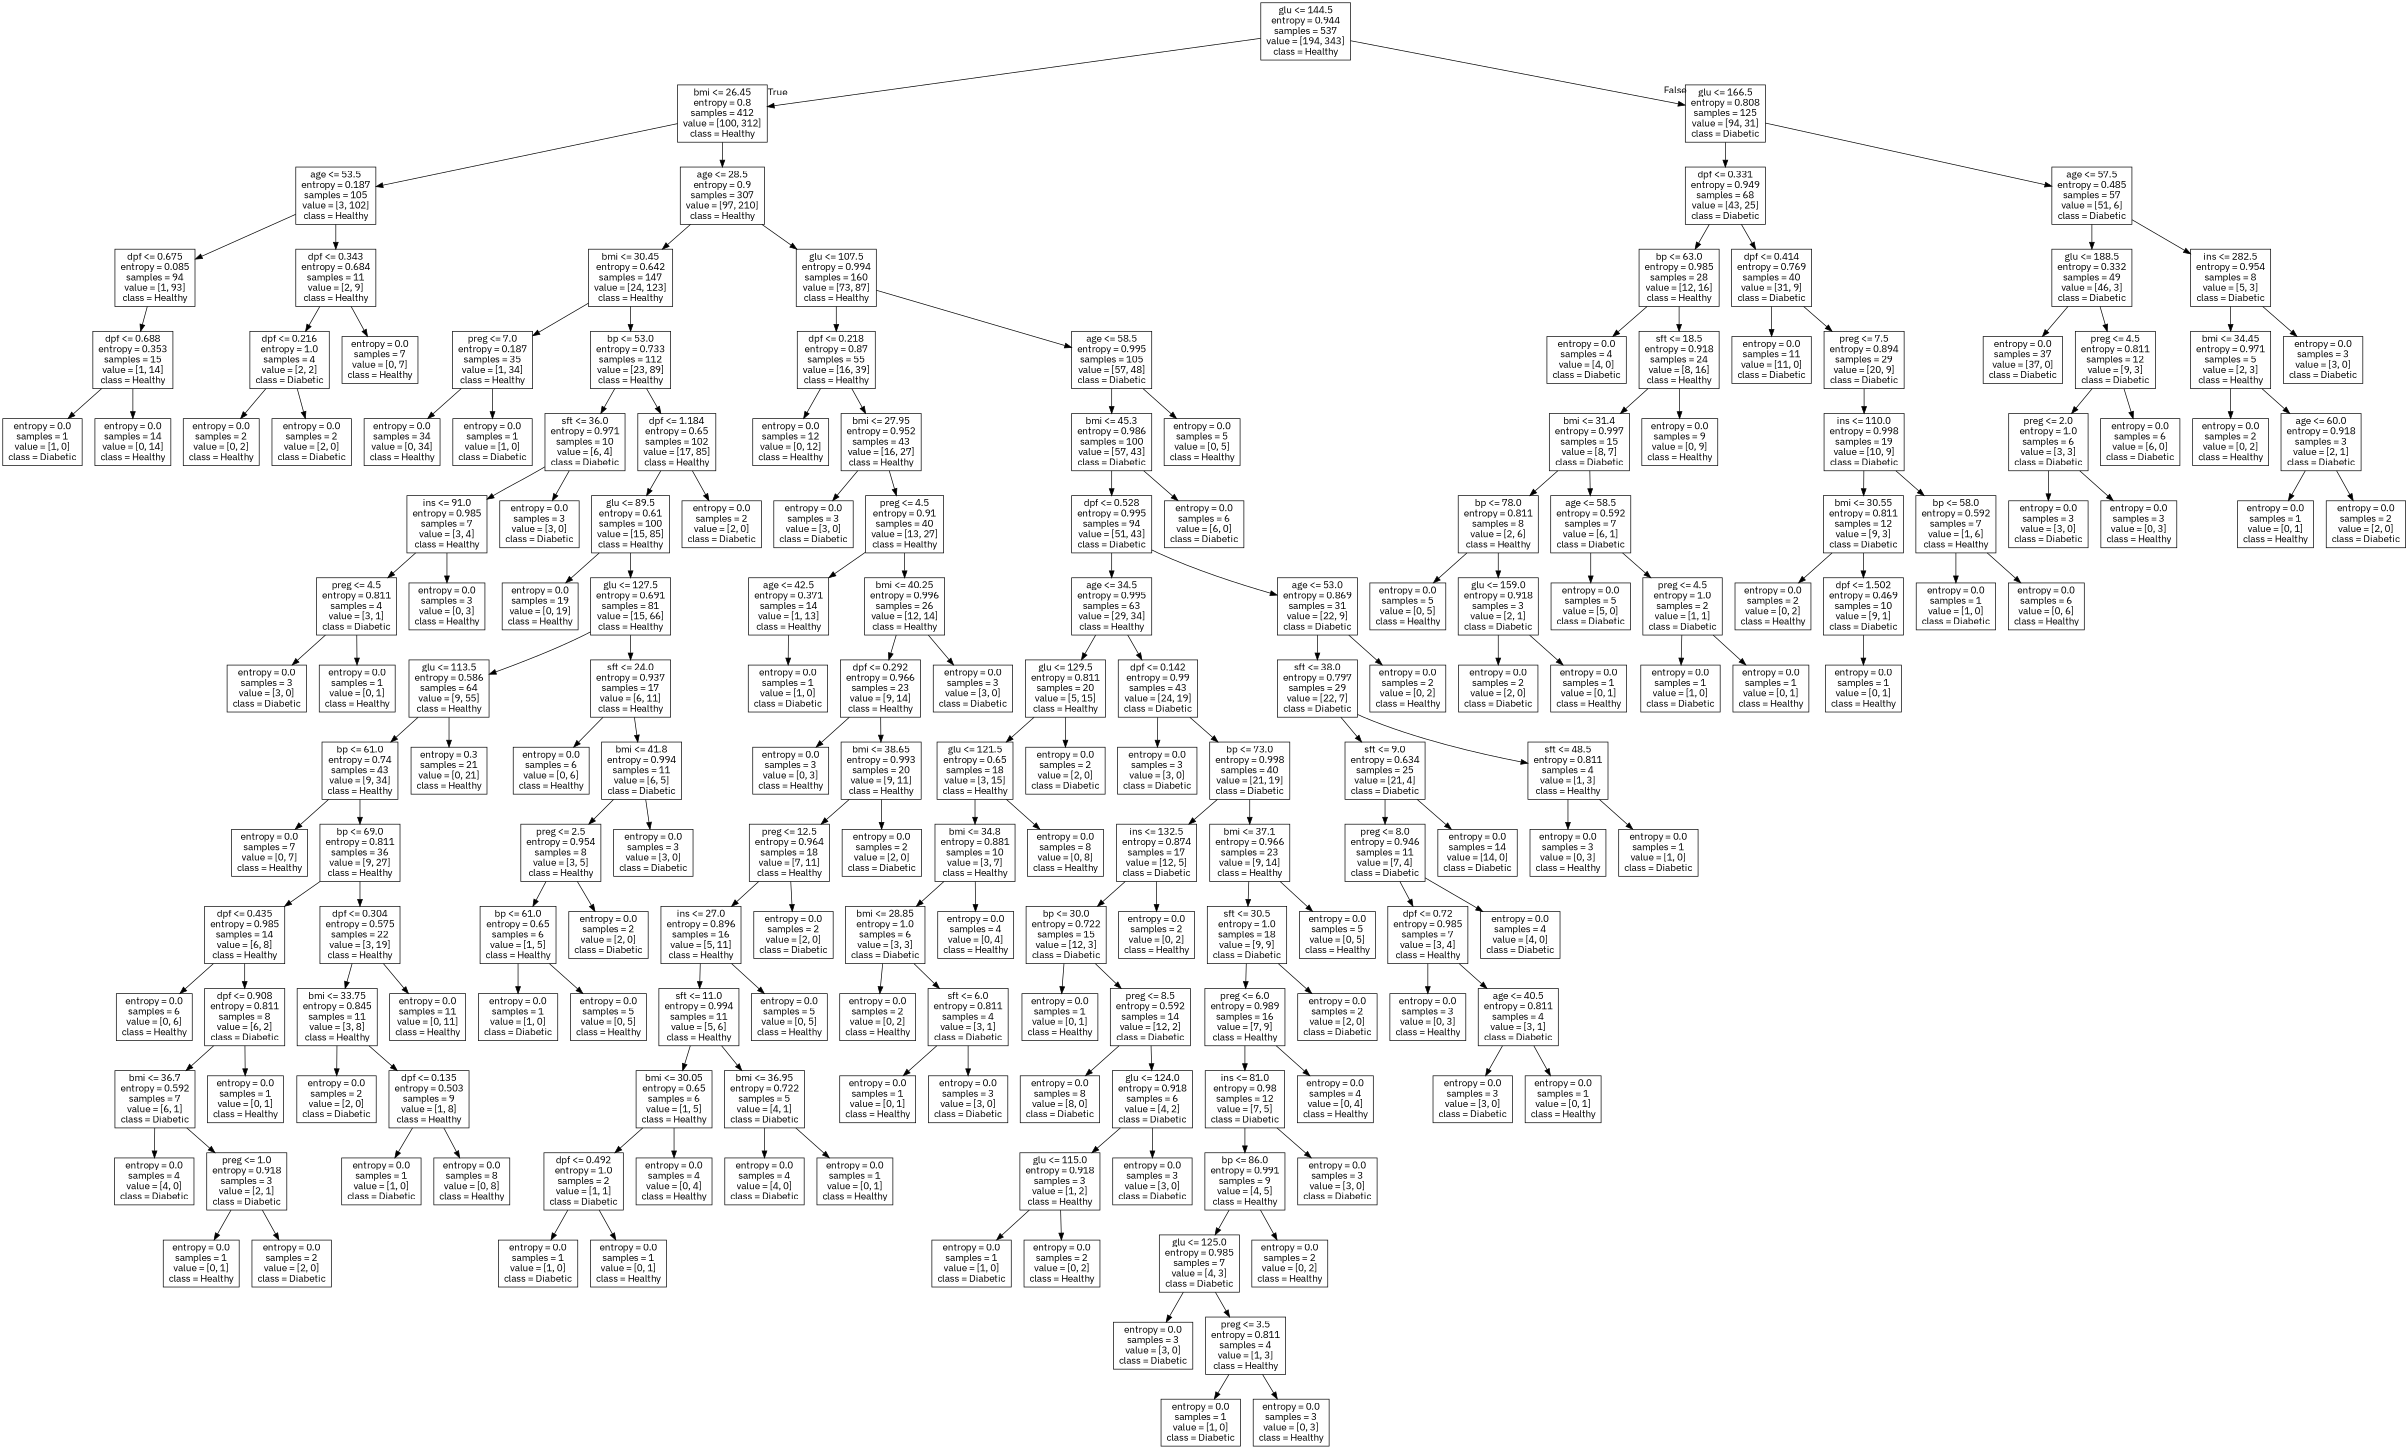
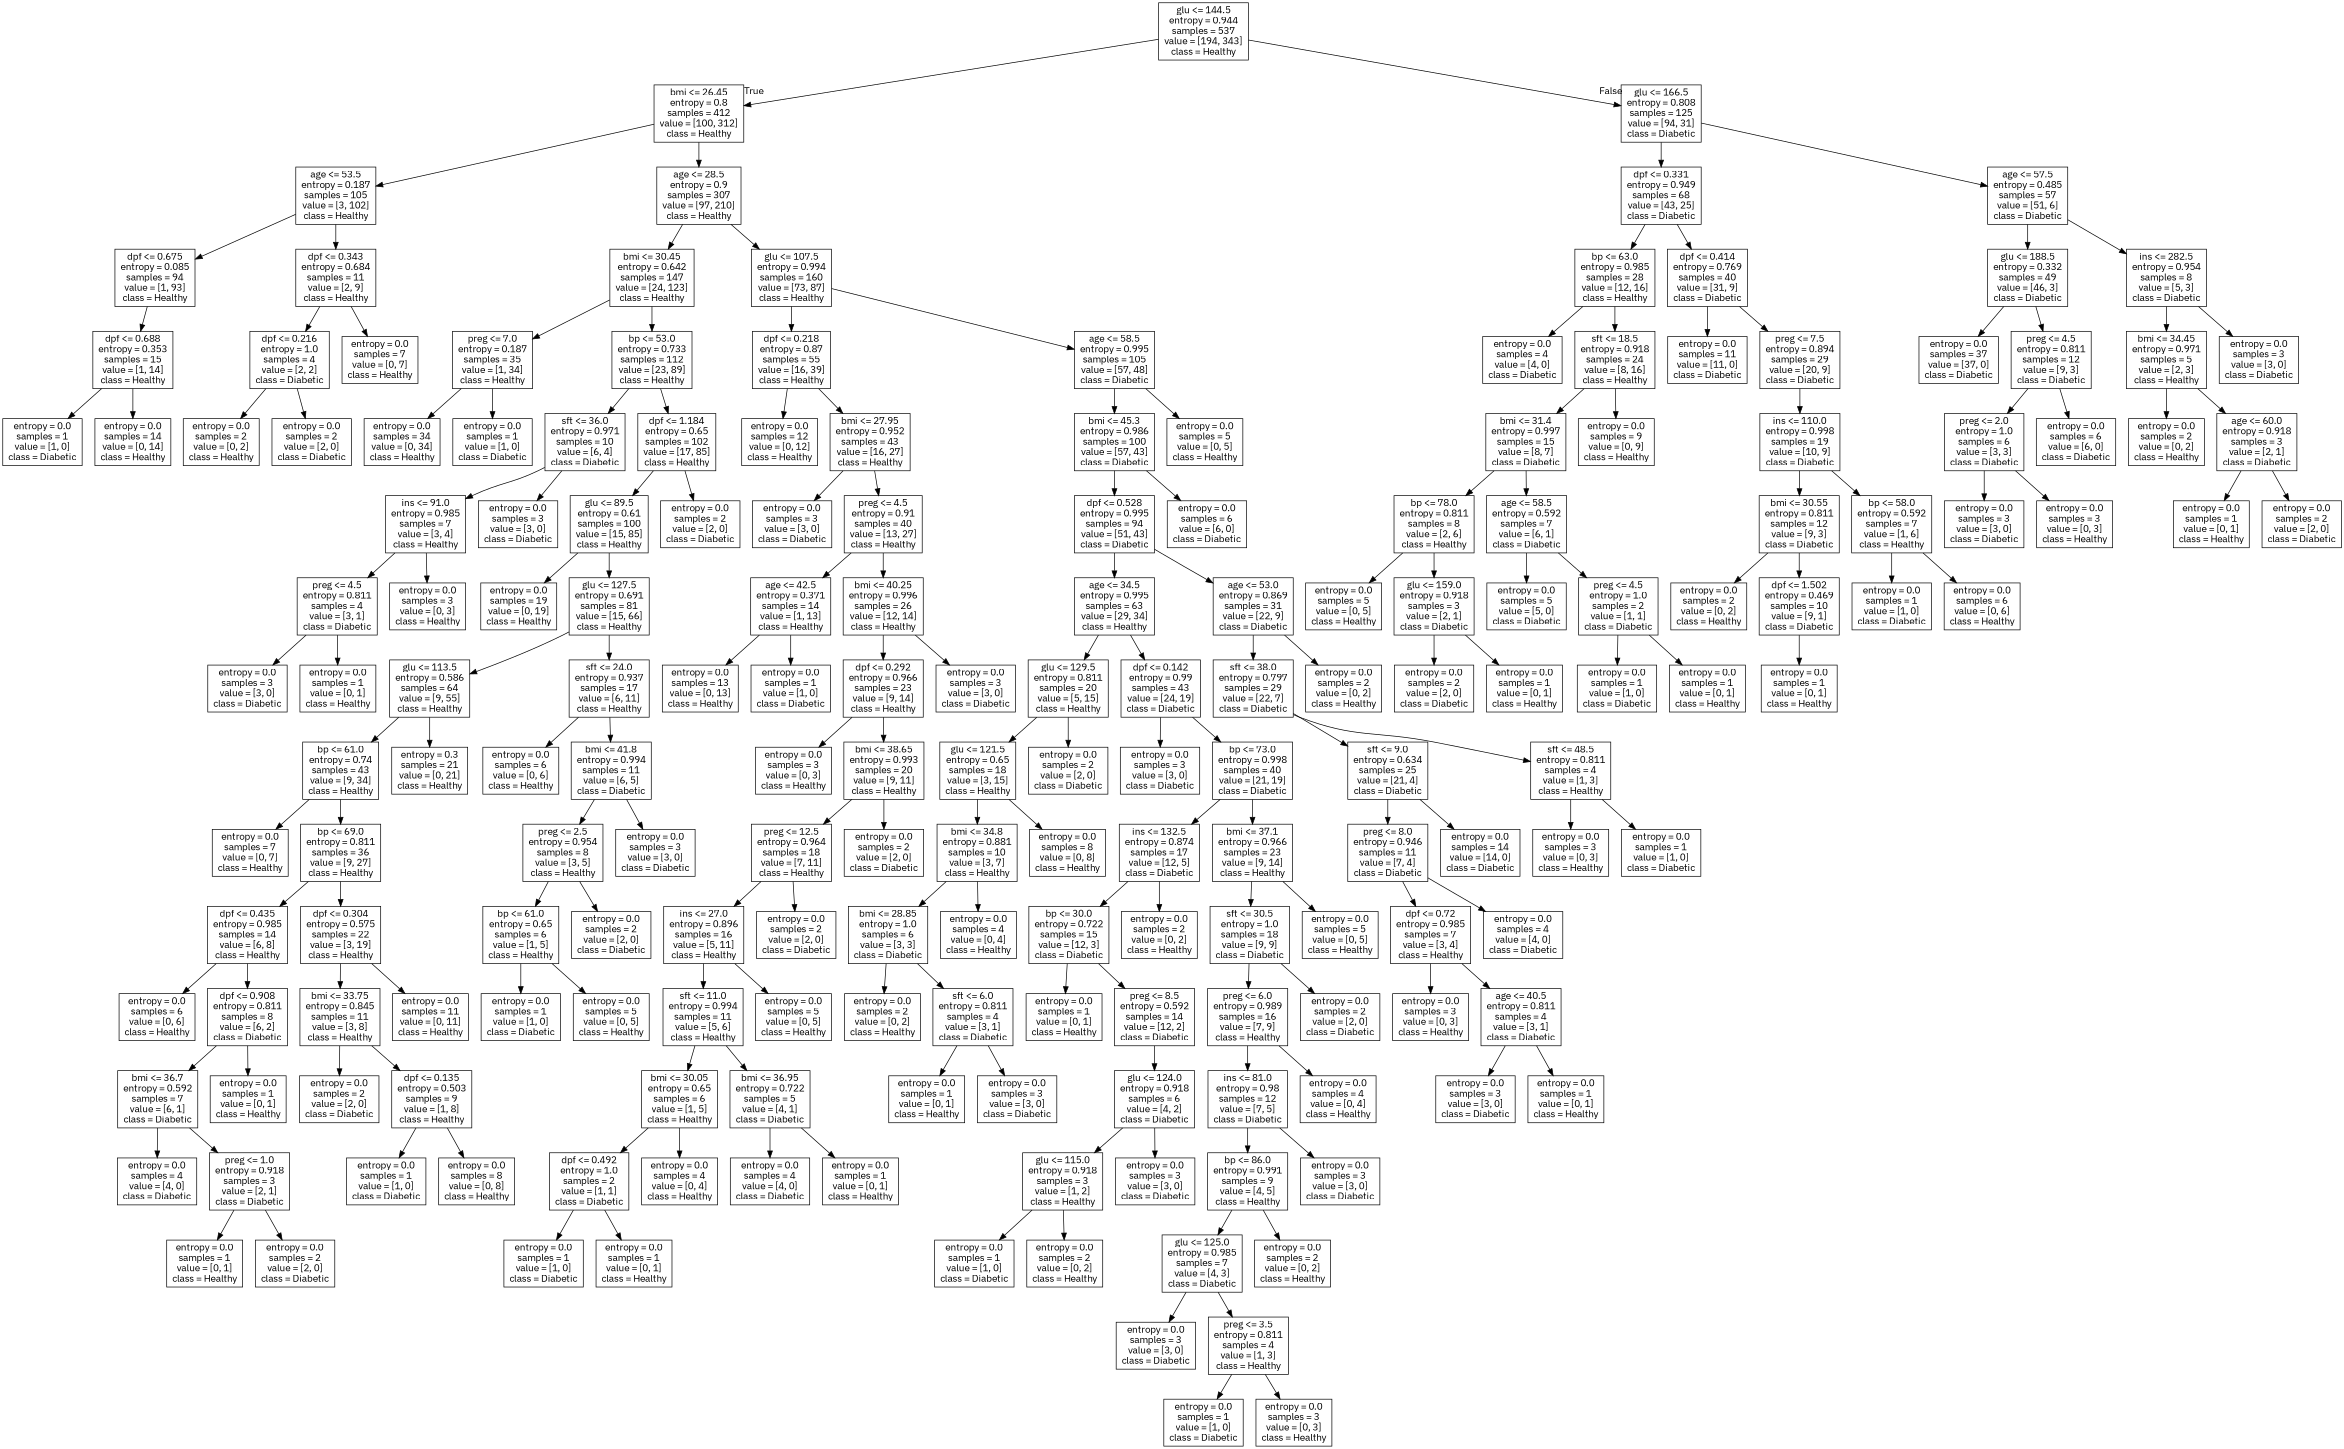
node "entropy = 0.0 samples = 13 value = [0, 13] class = Healthy": added
node "entropy = 0.0 samples = 8 value = [8, 0] class = Diabetic": removed
